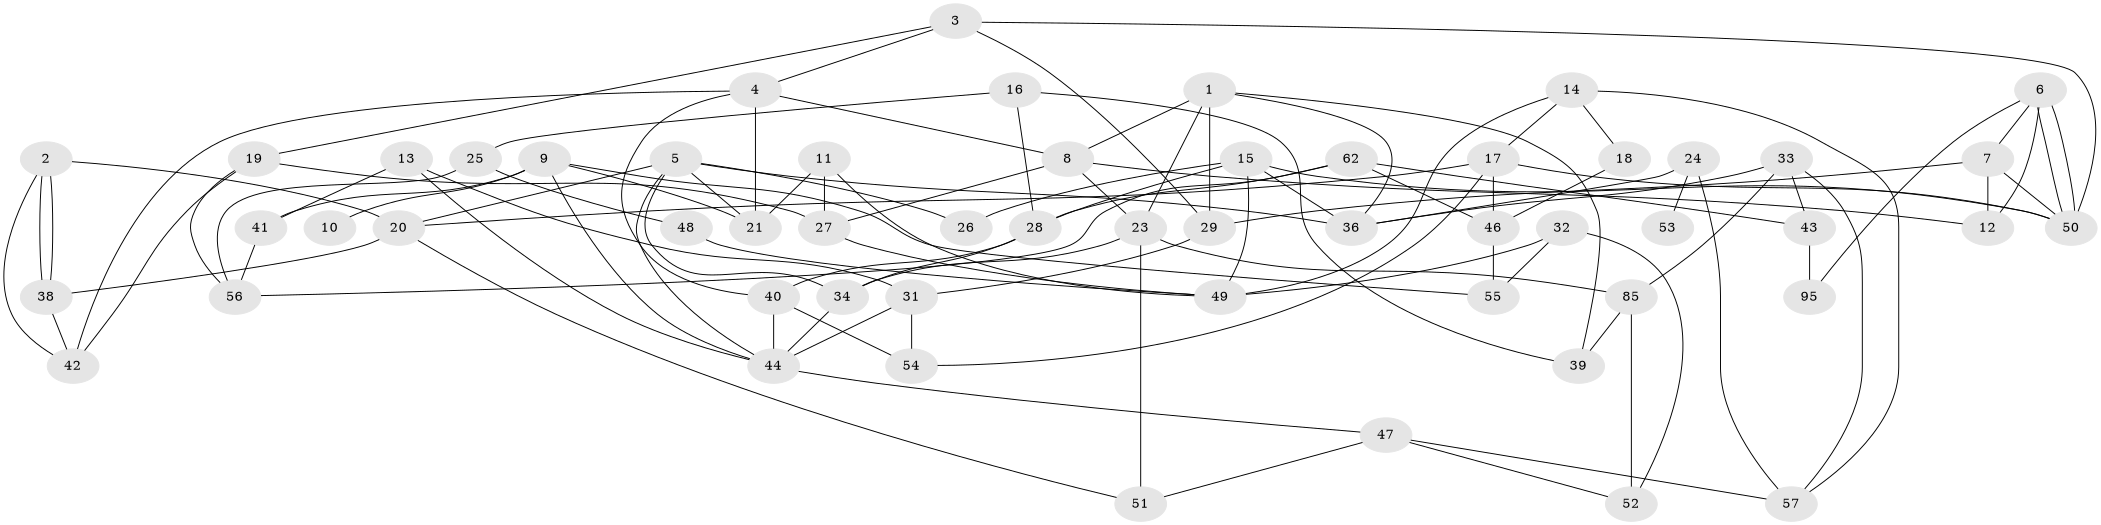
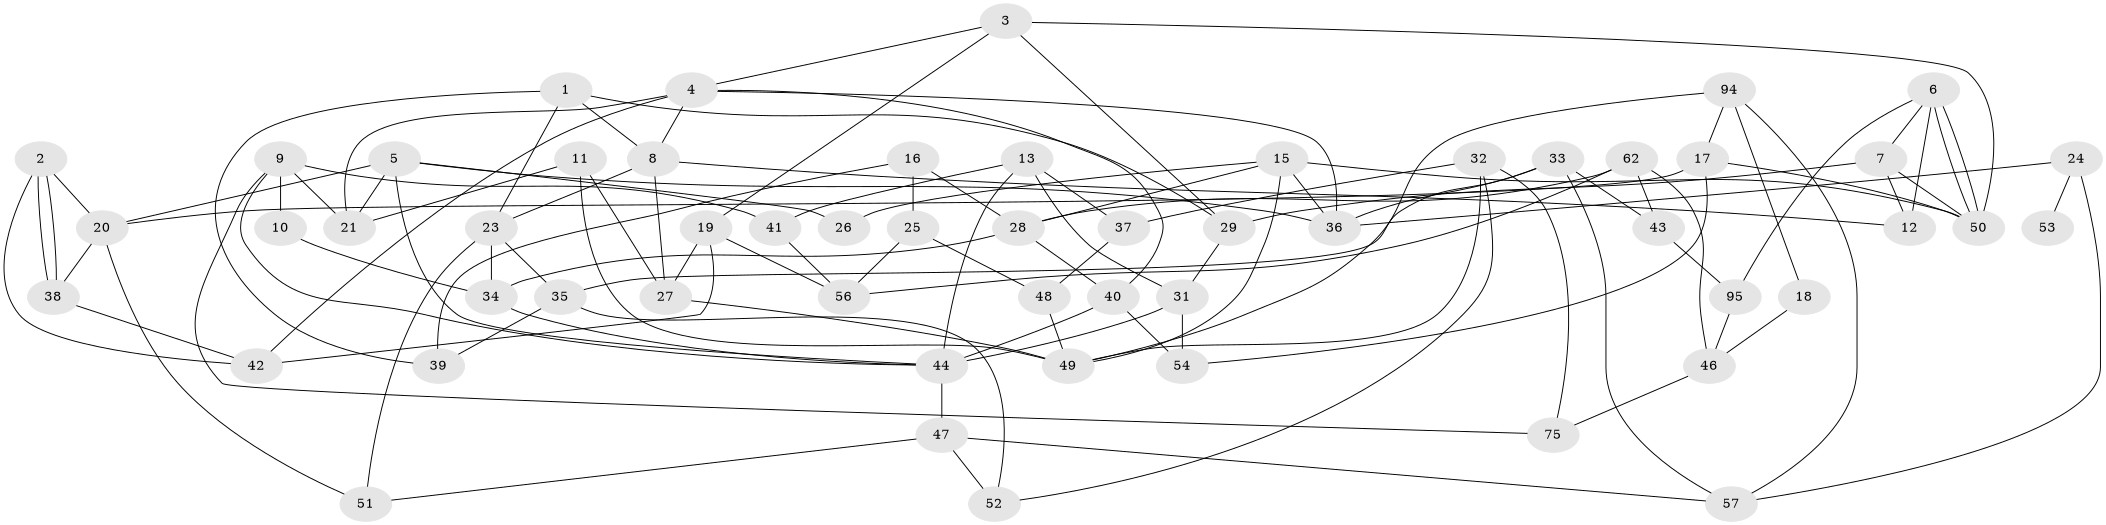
node "14": label "14" -> "94"
edge "1" -- "36": now "4" -- "36"
edge "17" -- "46": now "95" -- "46"
node "37": added
edge "5" -- "34": now "10" -- "34"
node "55": label "55" -> "75"
node "85": label "85" -> "35"
